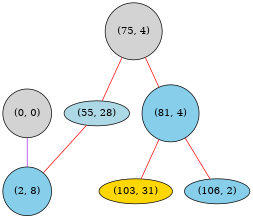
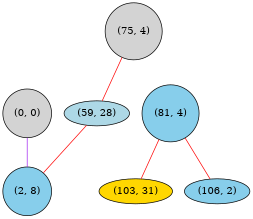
edge "(75, 4)" -- "(81, 4)": removed
node "(55, 28)": label "(55, 28)" -> "(59, 28)"
